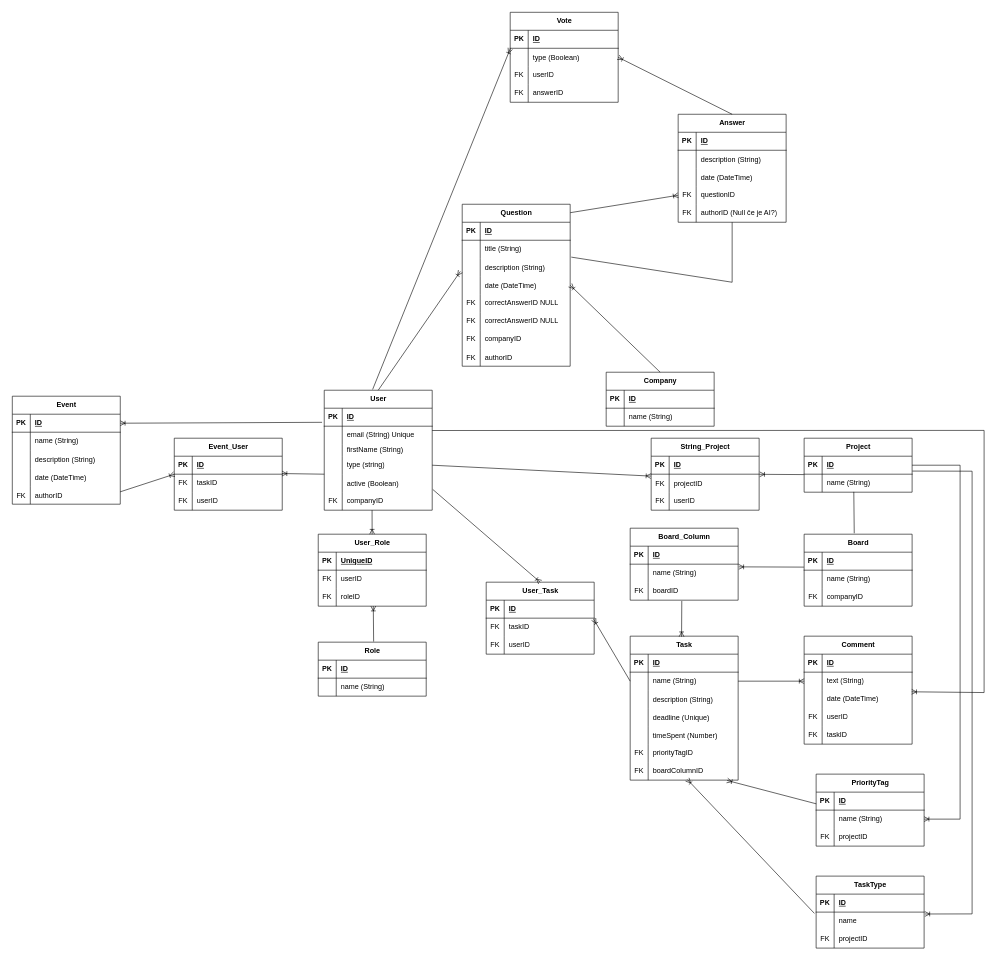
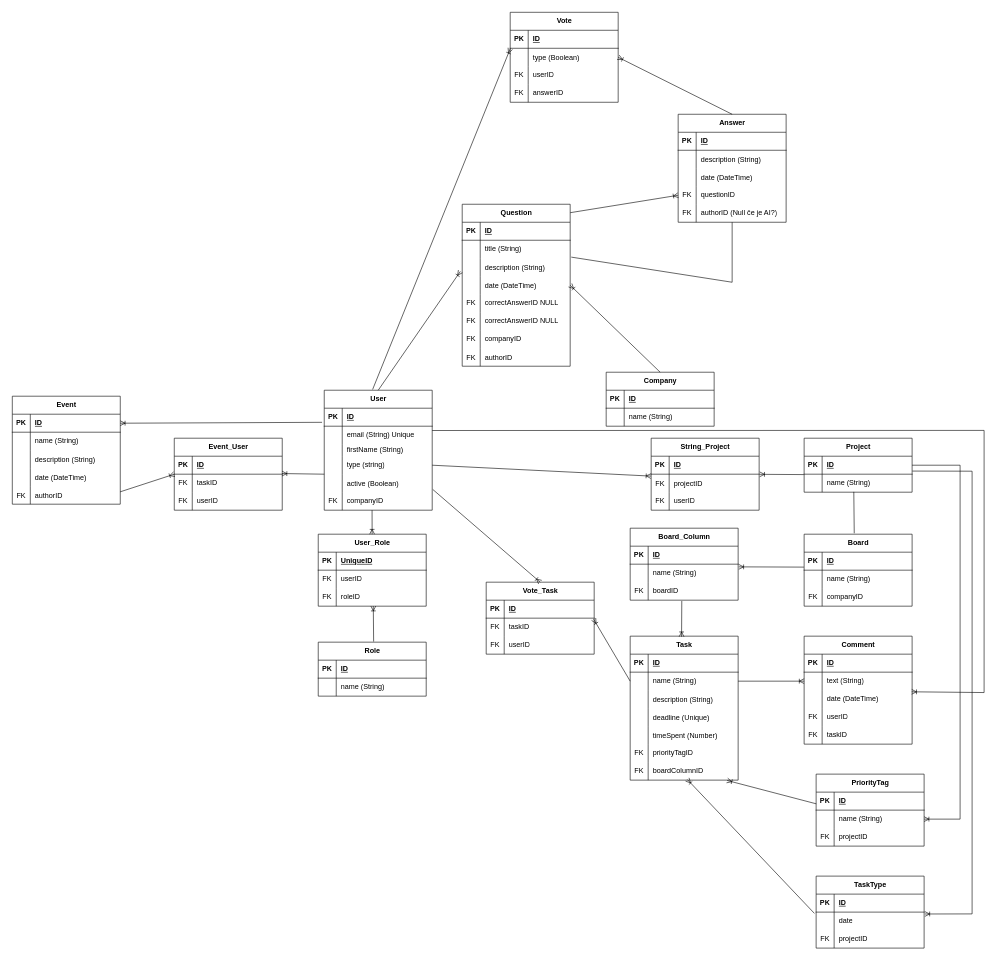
node "User_Task": label "User_Task" -> "Vote_Task"
node "name": label "name" -> "date"
